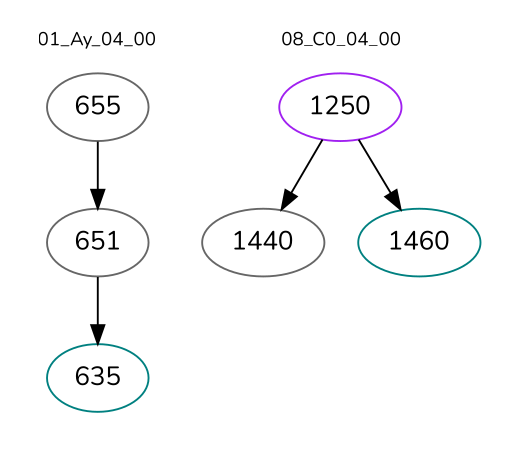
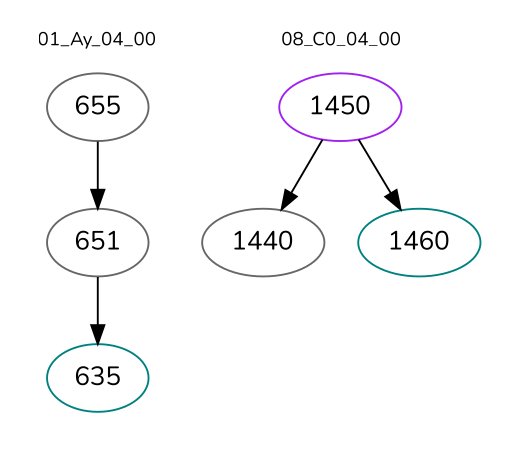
node "1250": label "1250" -> "1450"
